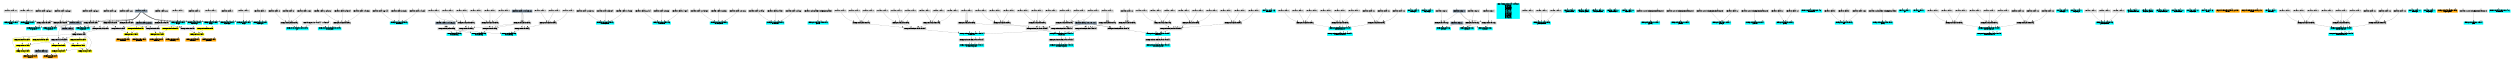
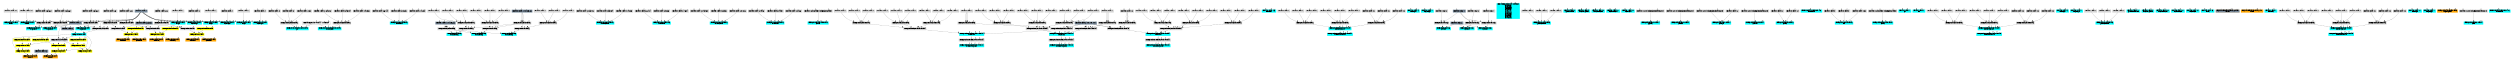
node "VFXAttributeExpression Float3 (position) Value_a": fillcolor orange -> lightslategray
node "VFXExpressionPow Float": fillcolor lightgray -> cyan
